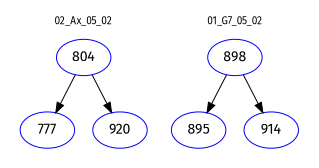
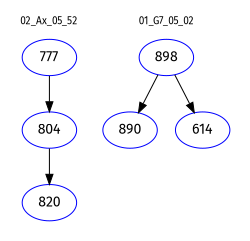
cluster "02_Ax_05_02": label "02_Ax_05_02" -> "02_Ax_05_52"
edge "804" -> "777": reversed
node "920": label "920" -> "820"
node "895": label "895" -> "890"
node "914": label "914" -> "614"
